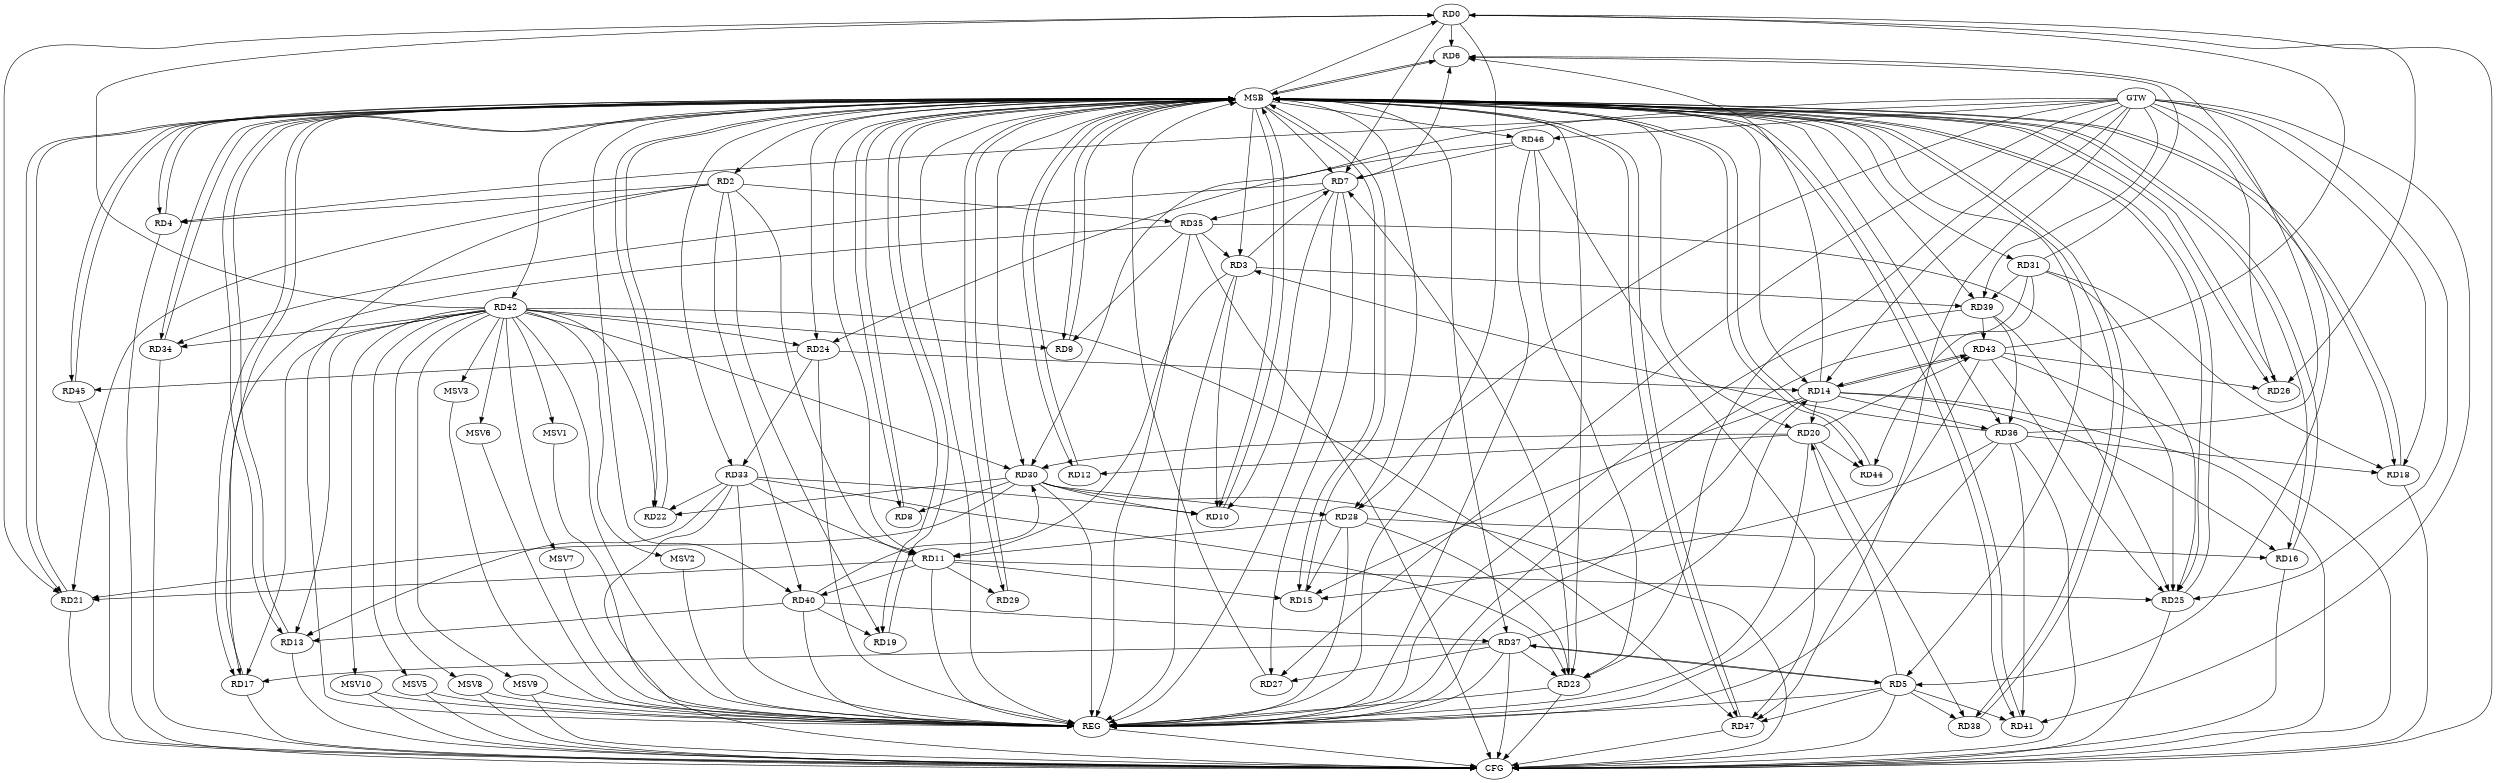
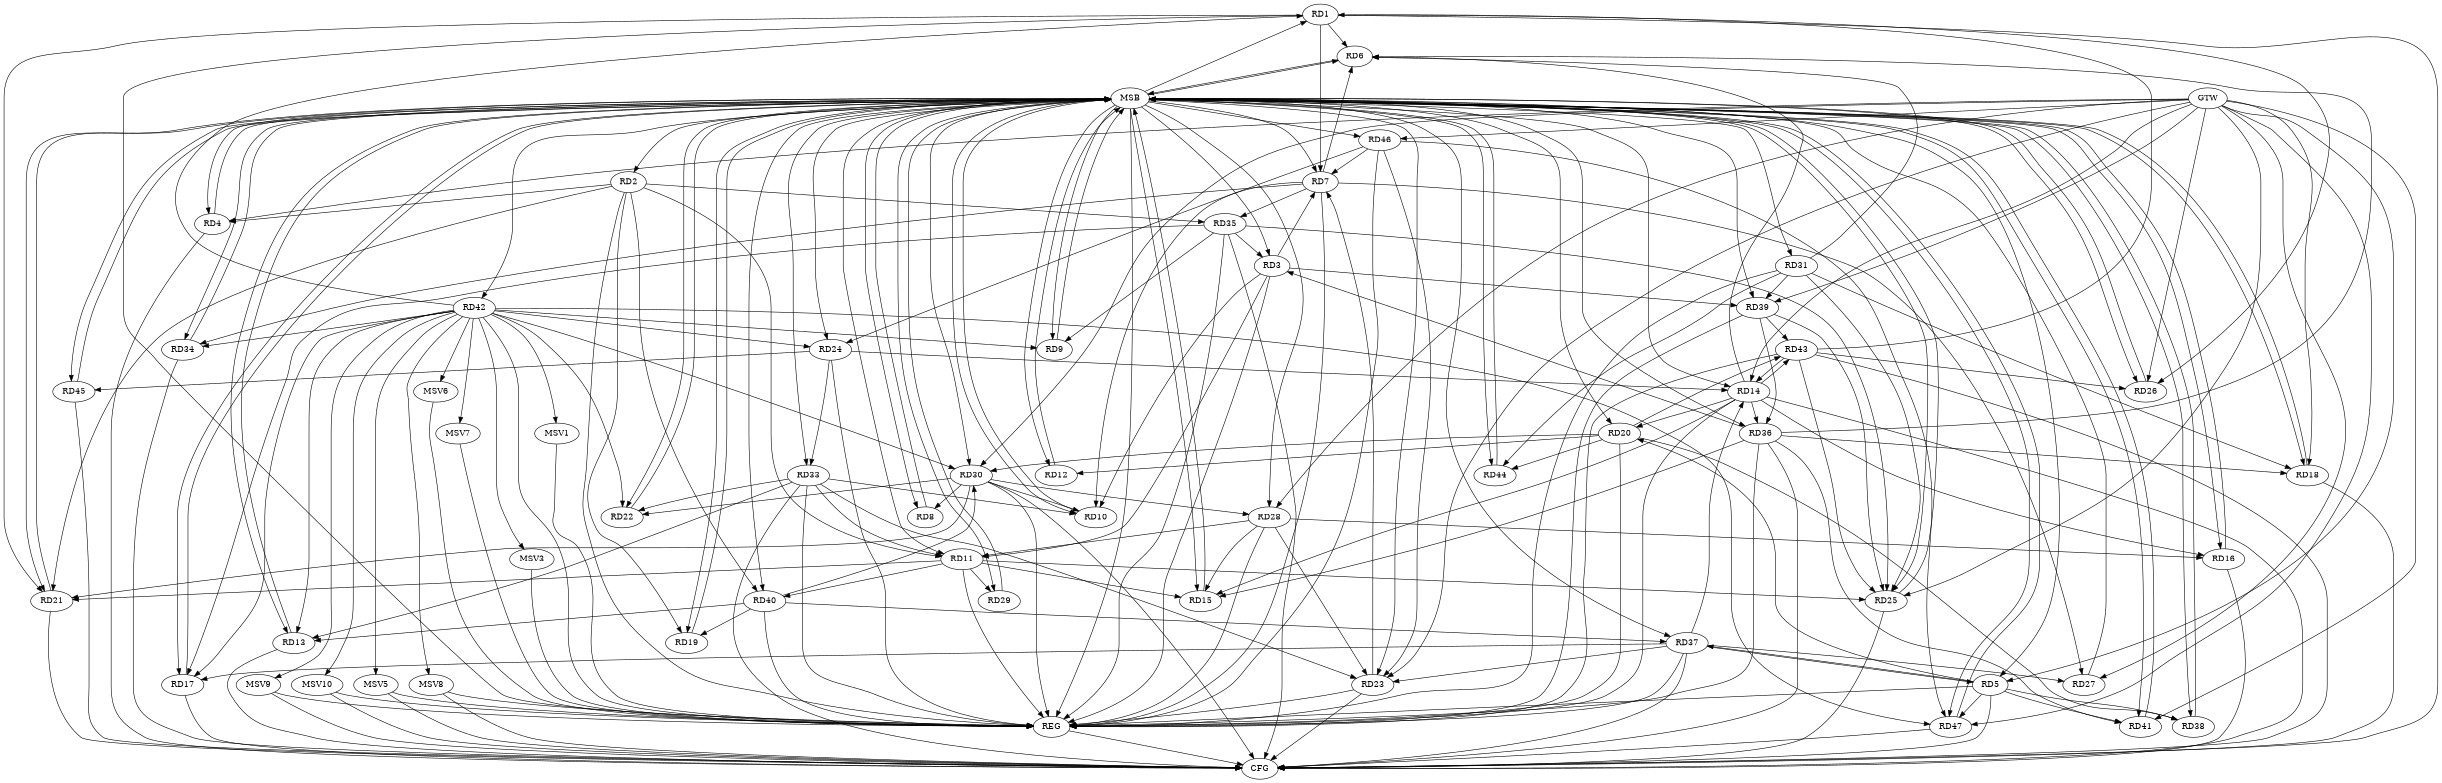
node "RD0": label "RD0" -> "RD1"
node "MSV2": removed
